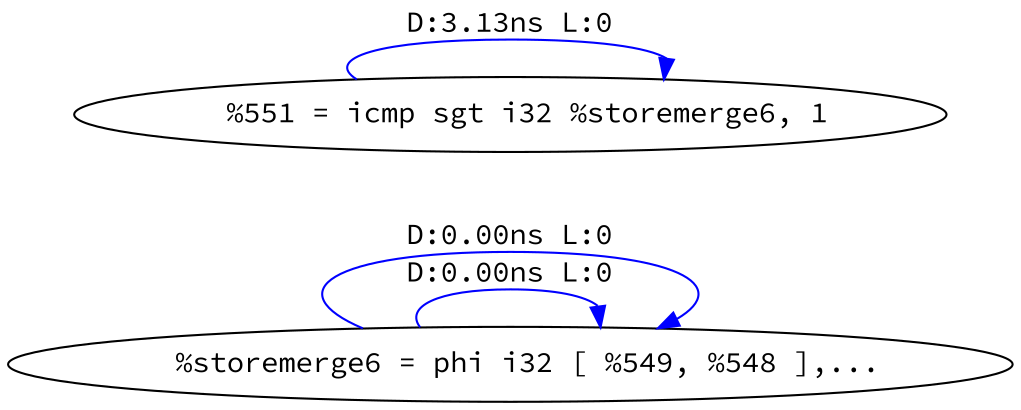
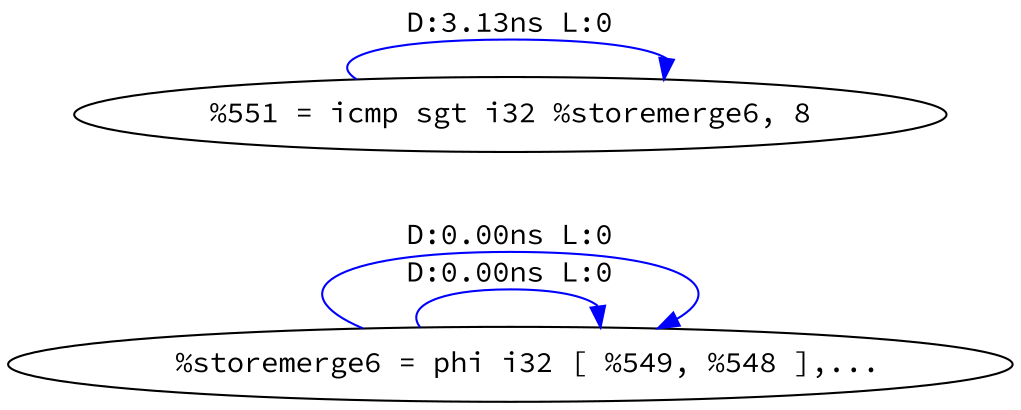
node "%551 = icmp sgt i32 %storemerge6, 1": label "%551 = icmp sgt i32 %storemerge6, 1" -> "%551 = icmp sgt i32 %storemerge6, 8"
